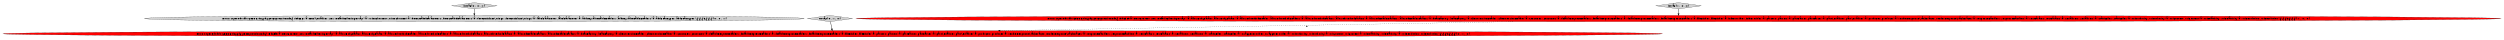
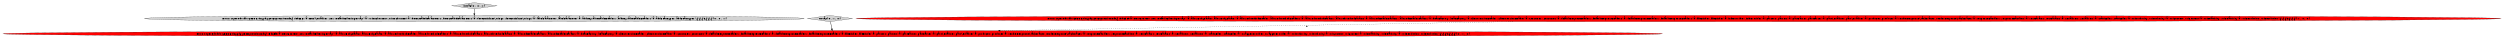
node "toMap['1', '0', '0']": removed
